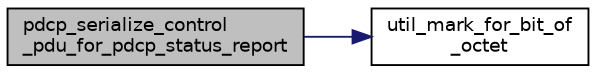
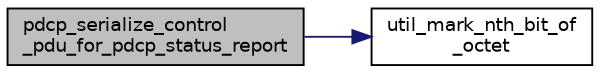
node "util_mark_for_bit_of _octet": label "util_mark_for_bit_of _octet" -> "util_mark_nth_bit_of _octet"
